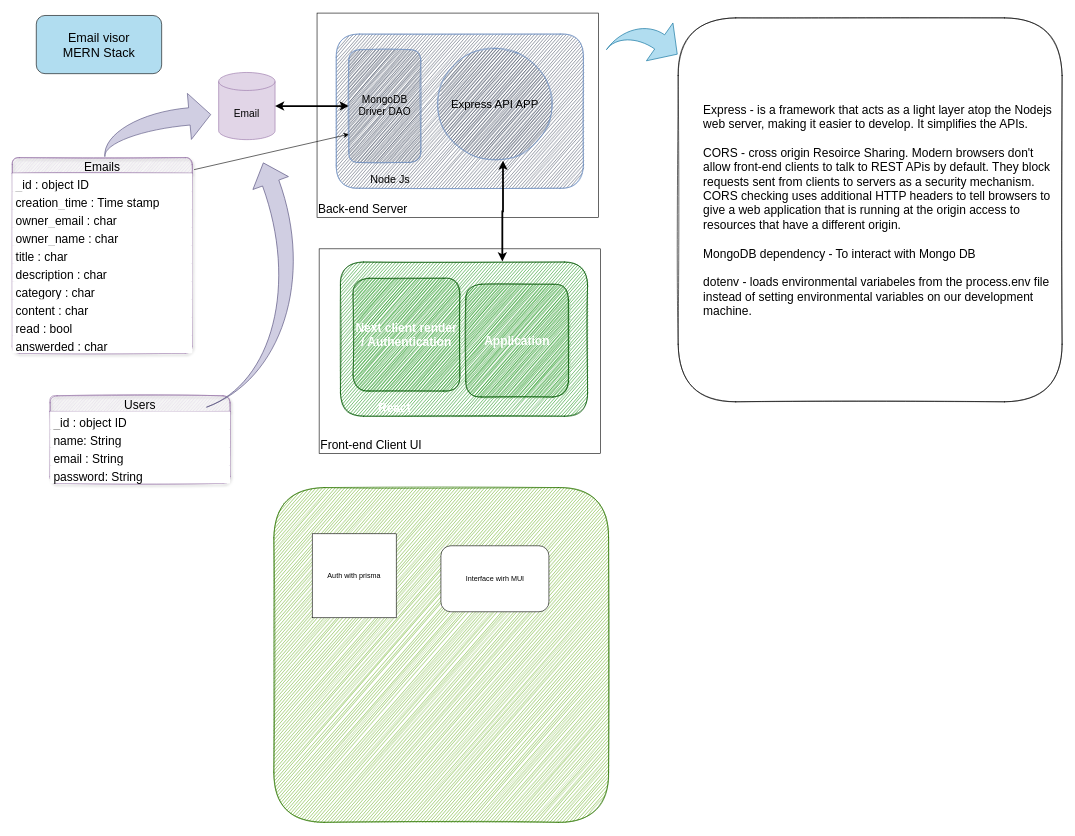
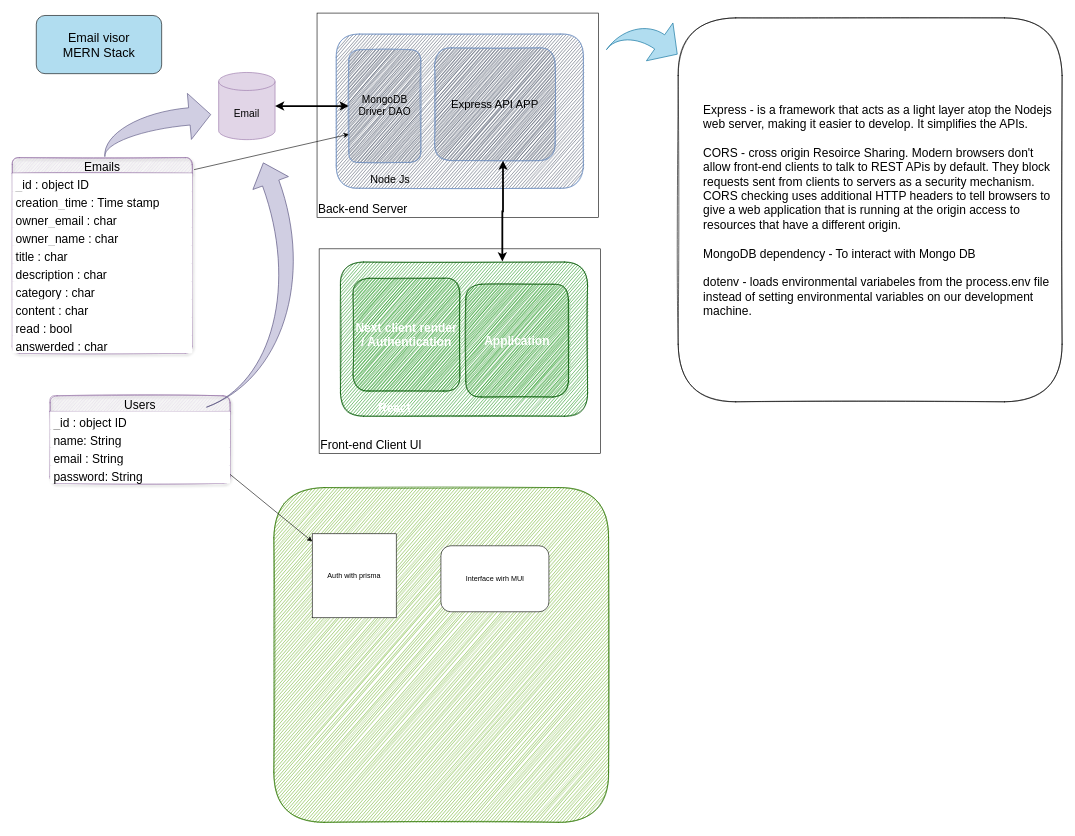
node "Express API APP": shape ellipse -> rounded rectangle
edge "password: String" -> "Auth with prisma": added
